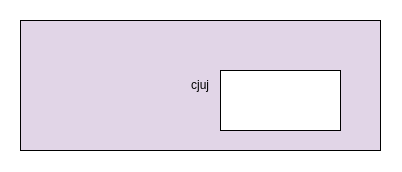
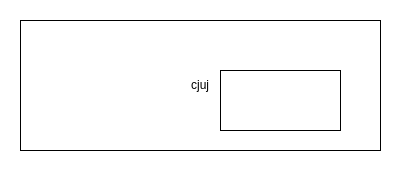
node "cjuj": fillcolor #e1d5e7 -> #ffffff
